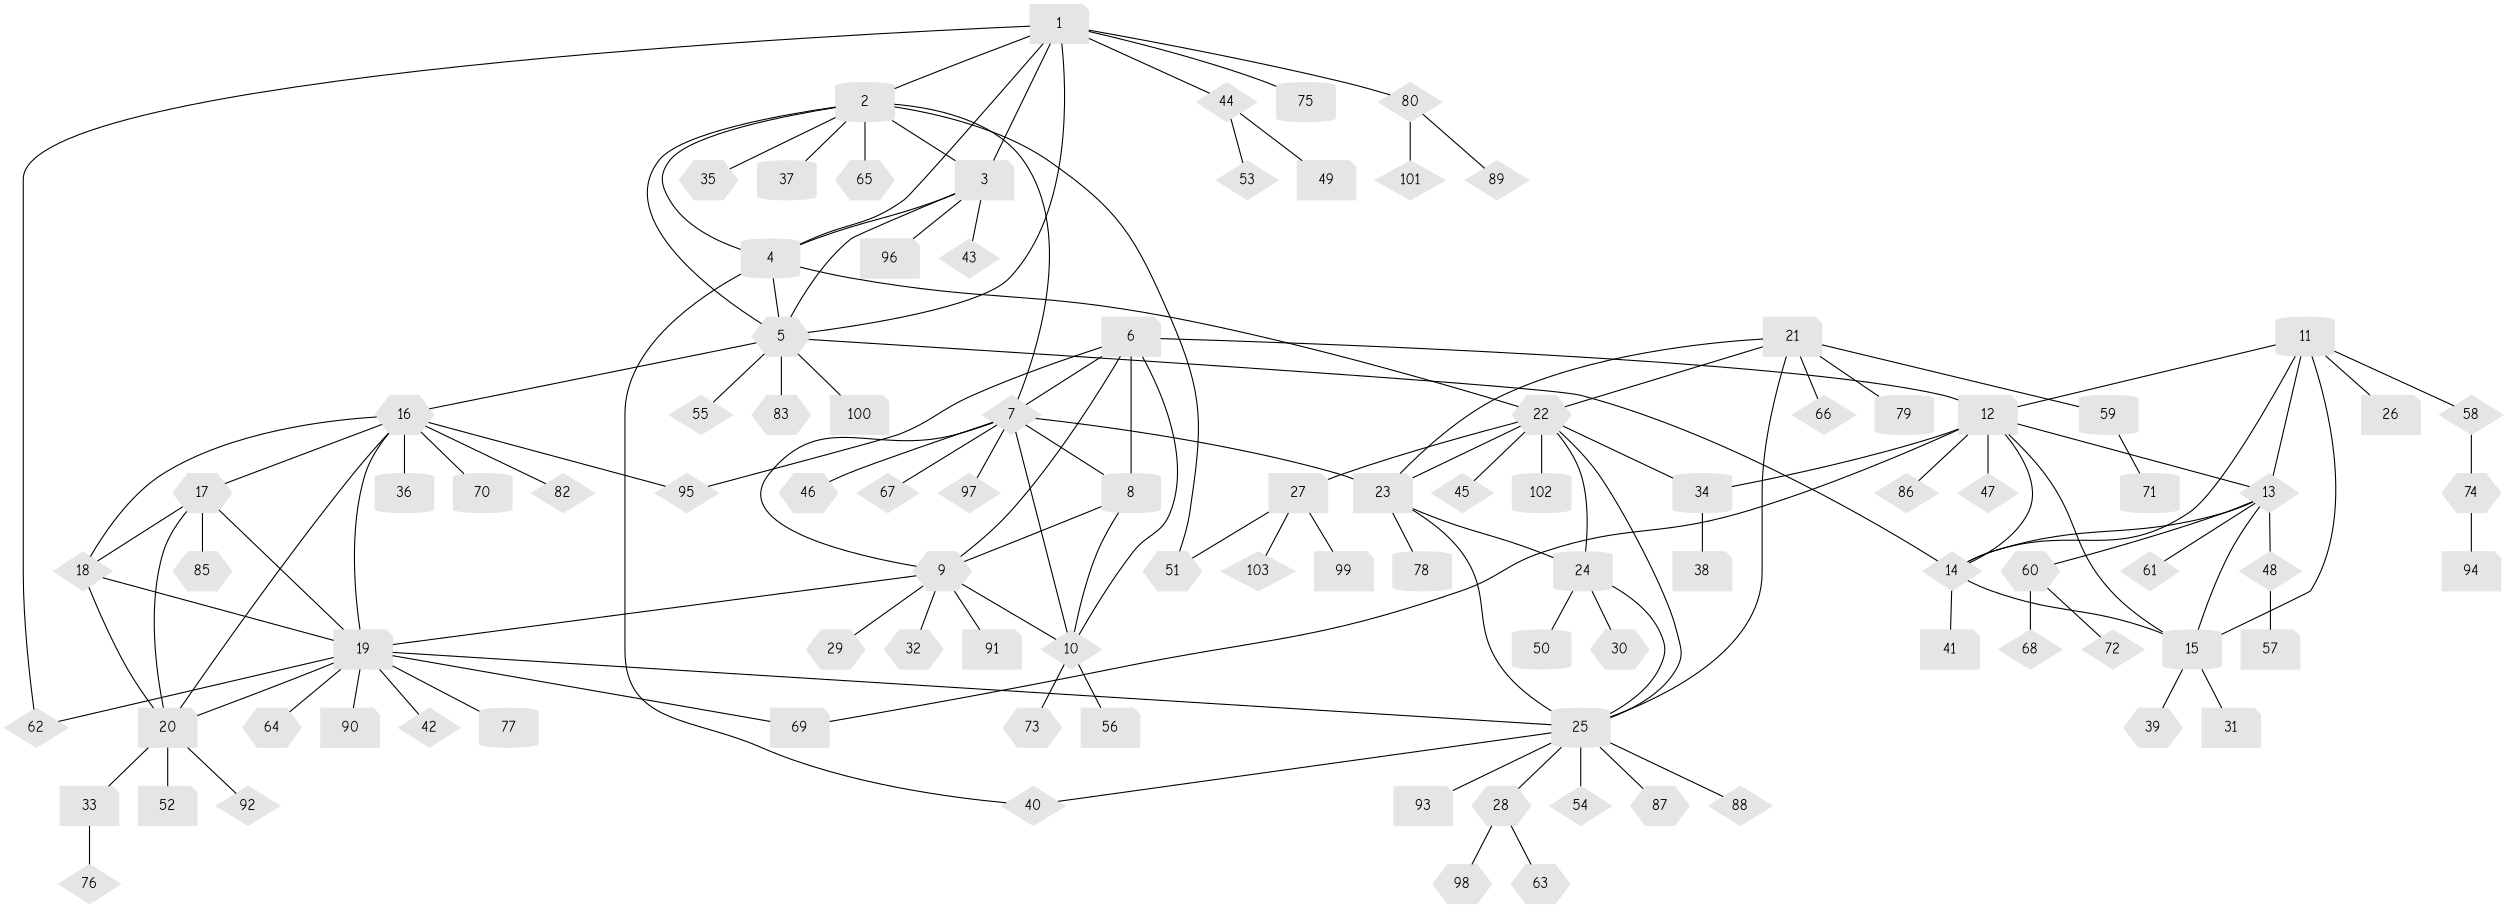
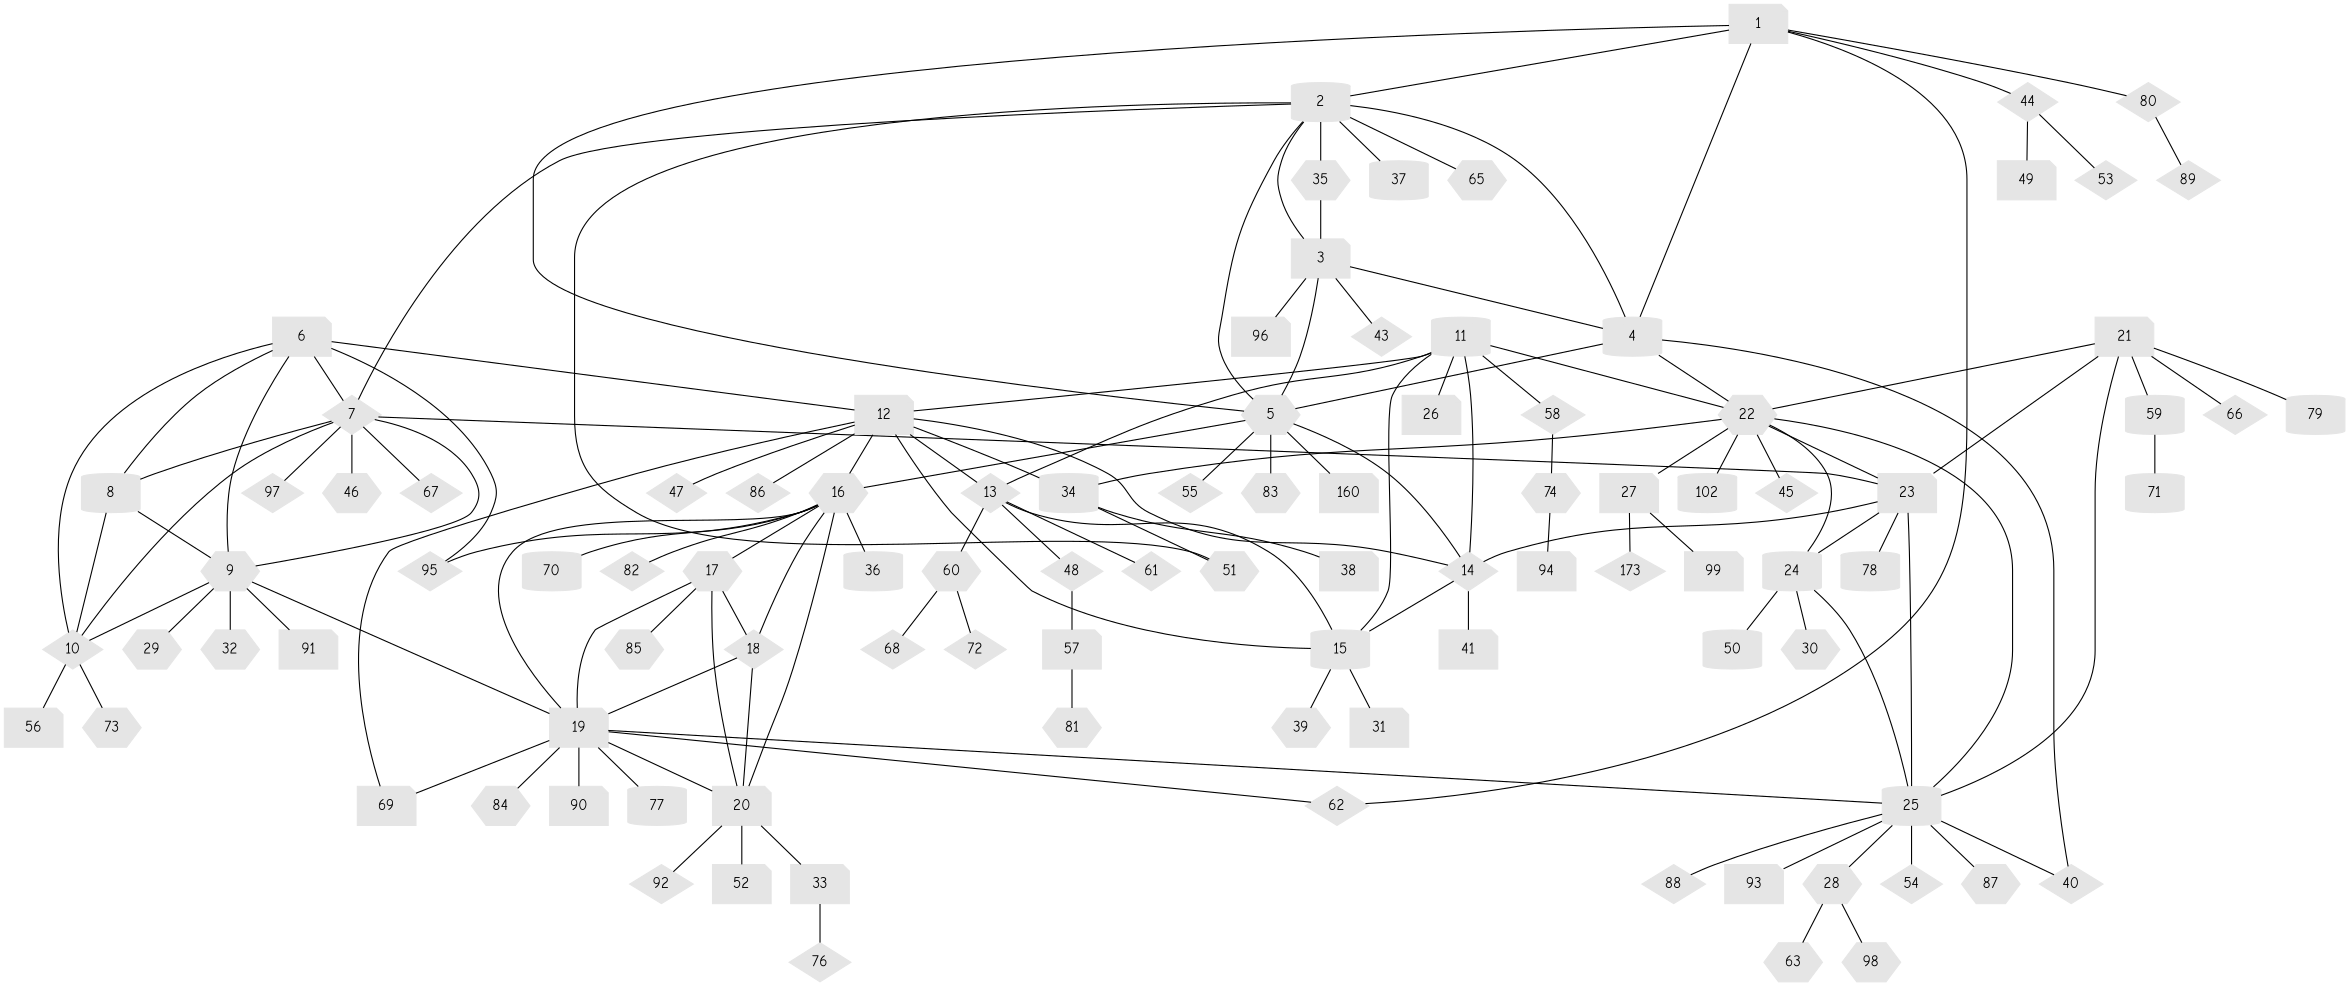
edge "1" -- "3": now "35" -- "3"
node "75": removed
node "101": removed
edge "11" -- "22": added
node "100": label "100" -> "160"
edge "12" -- "16": added
edge "13" -- "14": now "23" -- "14"
edge "27" -- "51": now "34" -- "51"
node "103": label "103" -> "173"
node "64": label "64" -> "84"
node "42": removed
node "81": added
